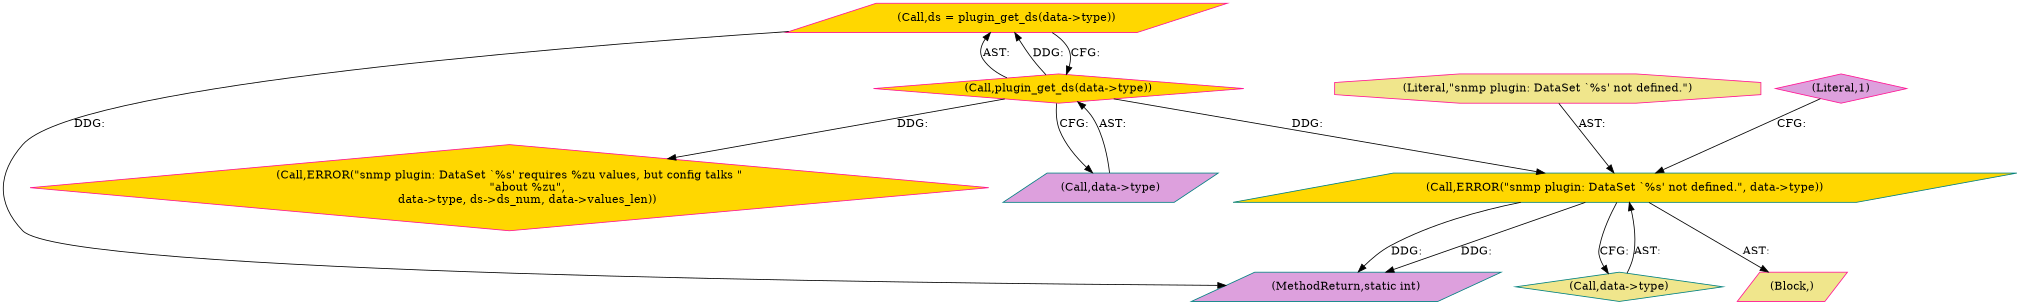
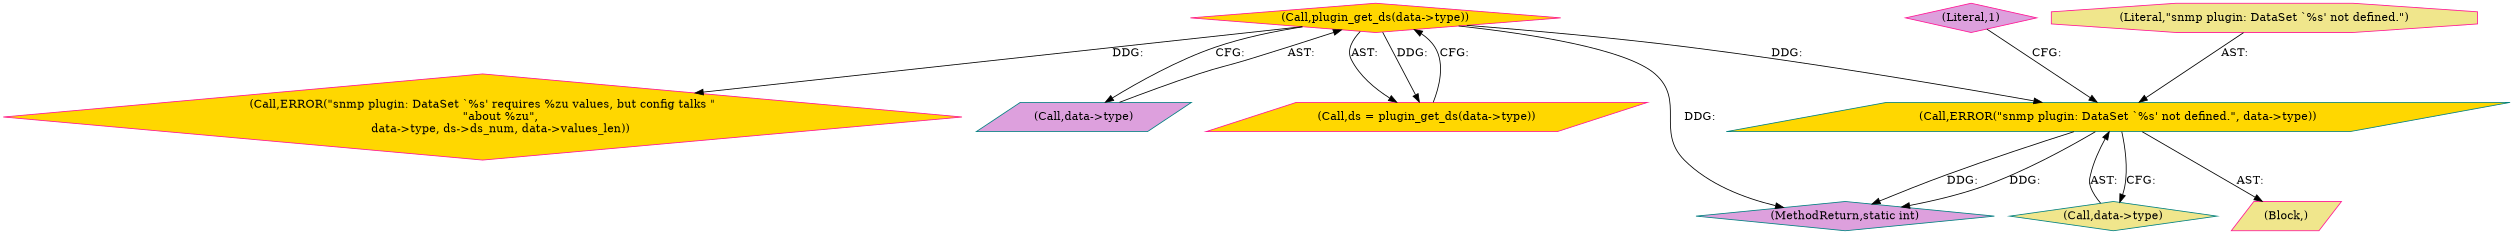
edge "(Call,ds = plugin_get_ds(data->type))" -> "(MethodReturn,static int)": now "(Call,plugin_get_ds(data->type))" -> "(MethodReturn,static int)"
node "(MethodReturn,static int)": shape parallelogram -> diamond
